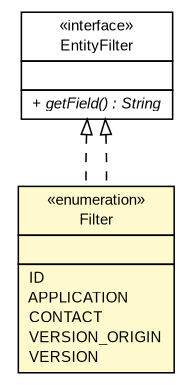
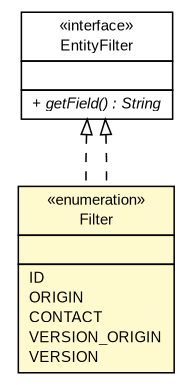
node "Filter": text "APPLICATION" -> "ORIGIN"
